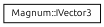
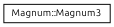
node "Magnum::IVector3": label "Magnum::IVector3" -> "Magnum::Magnum3"
